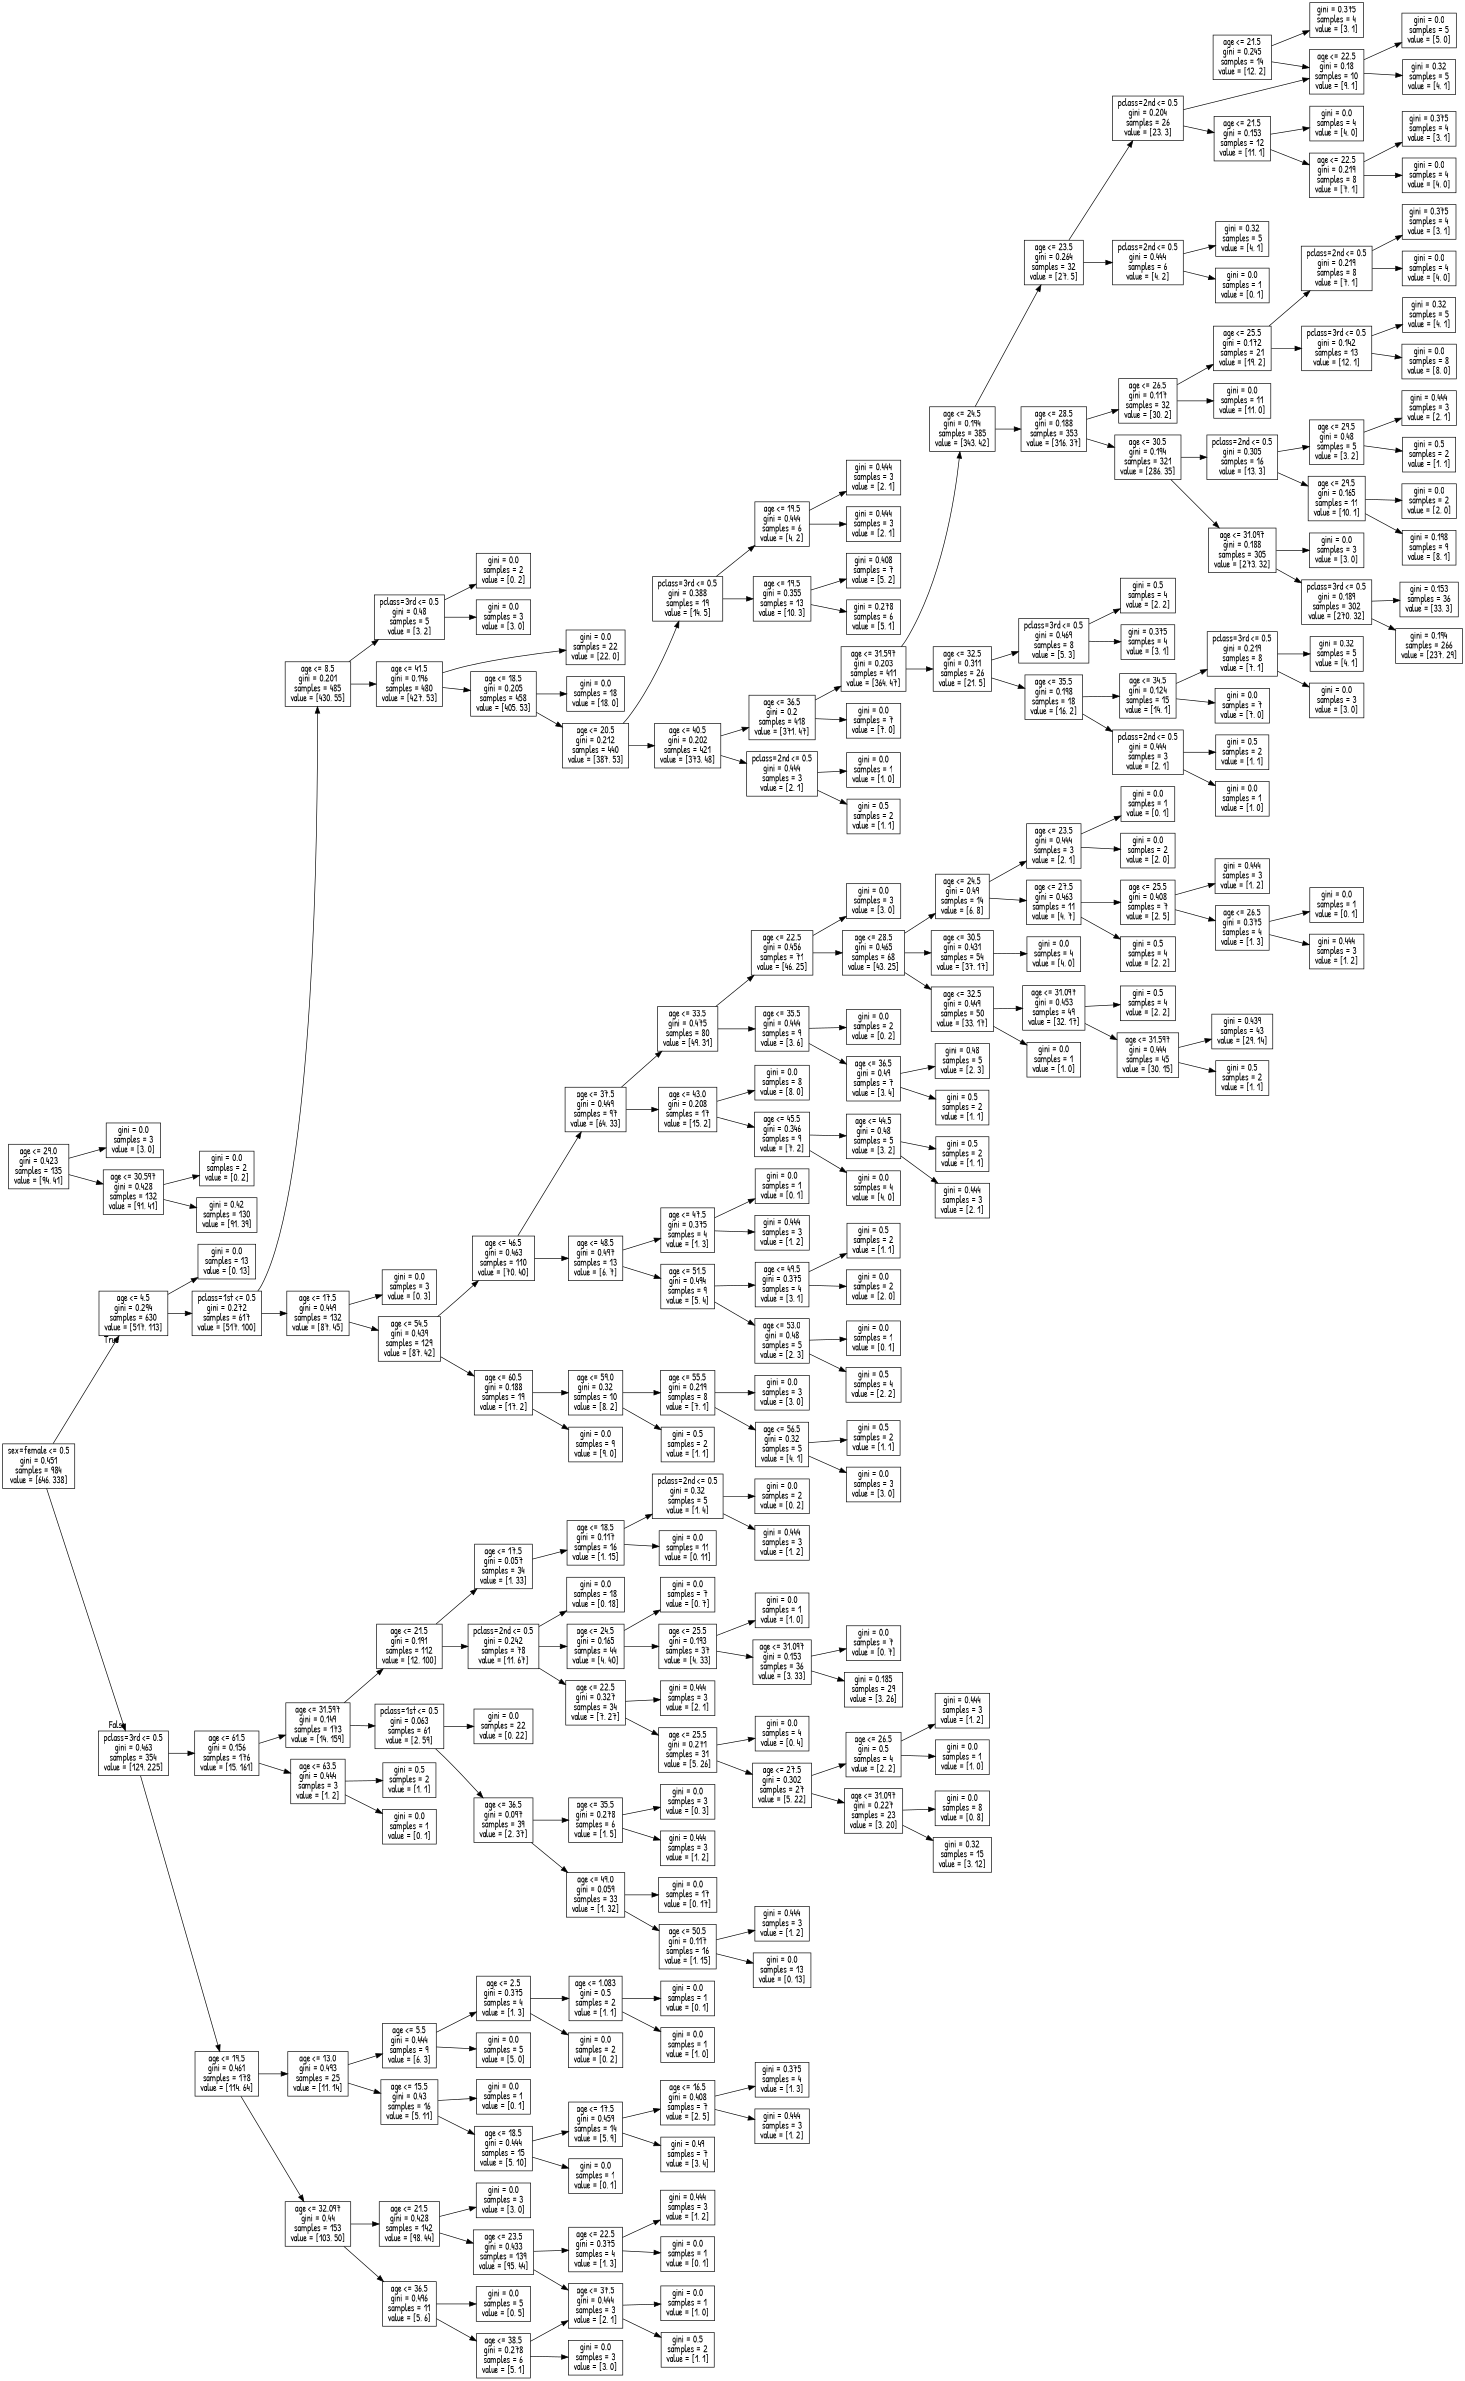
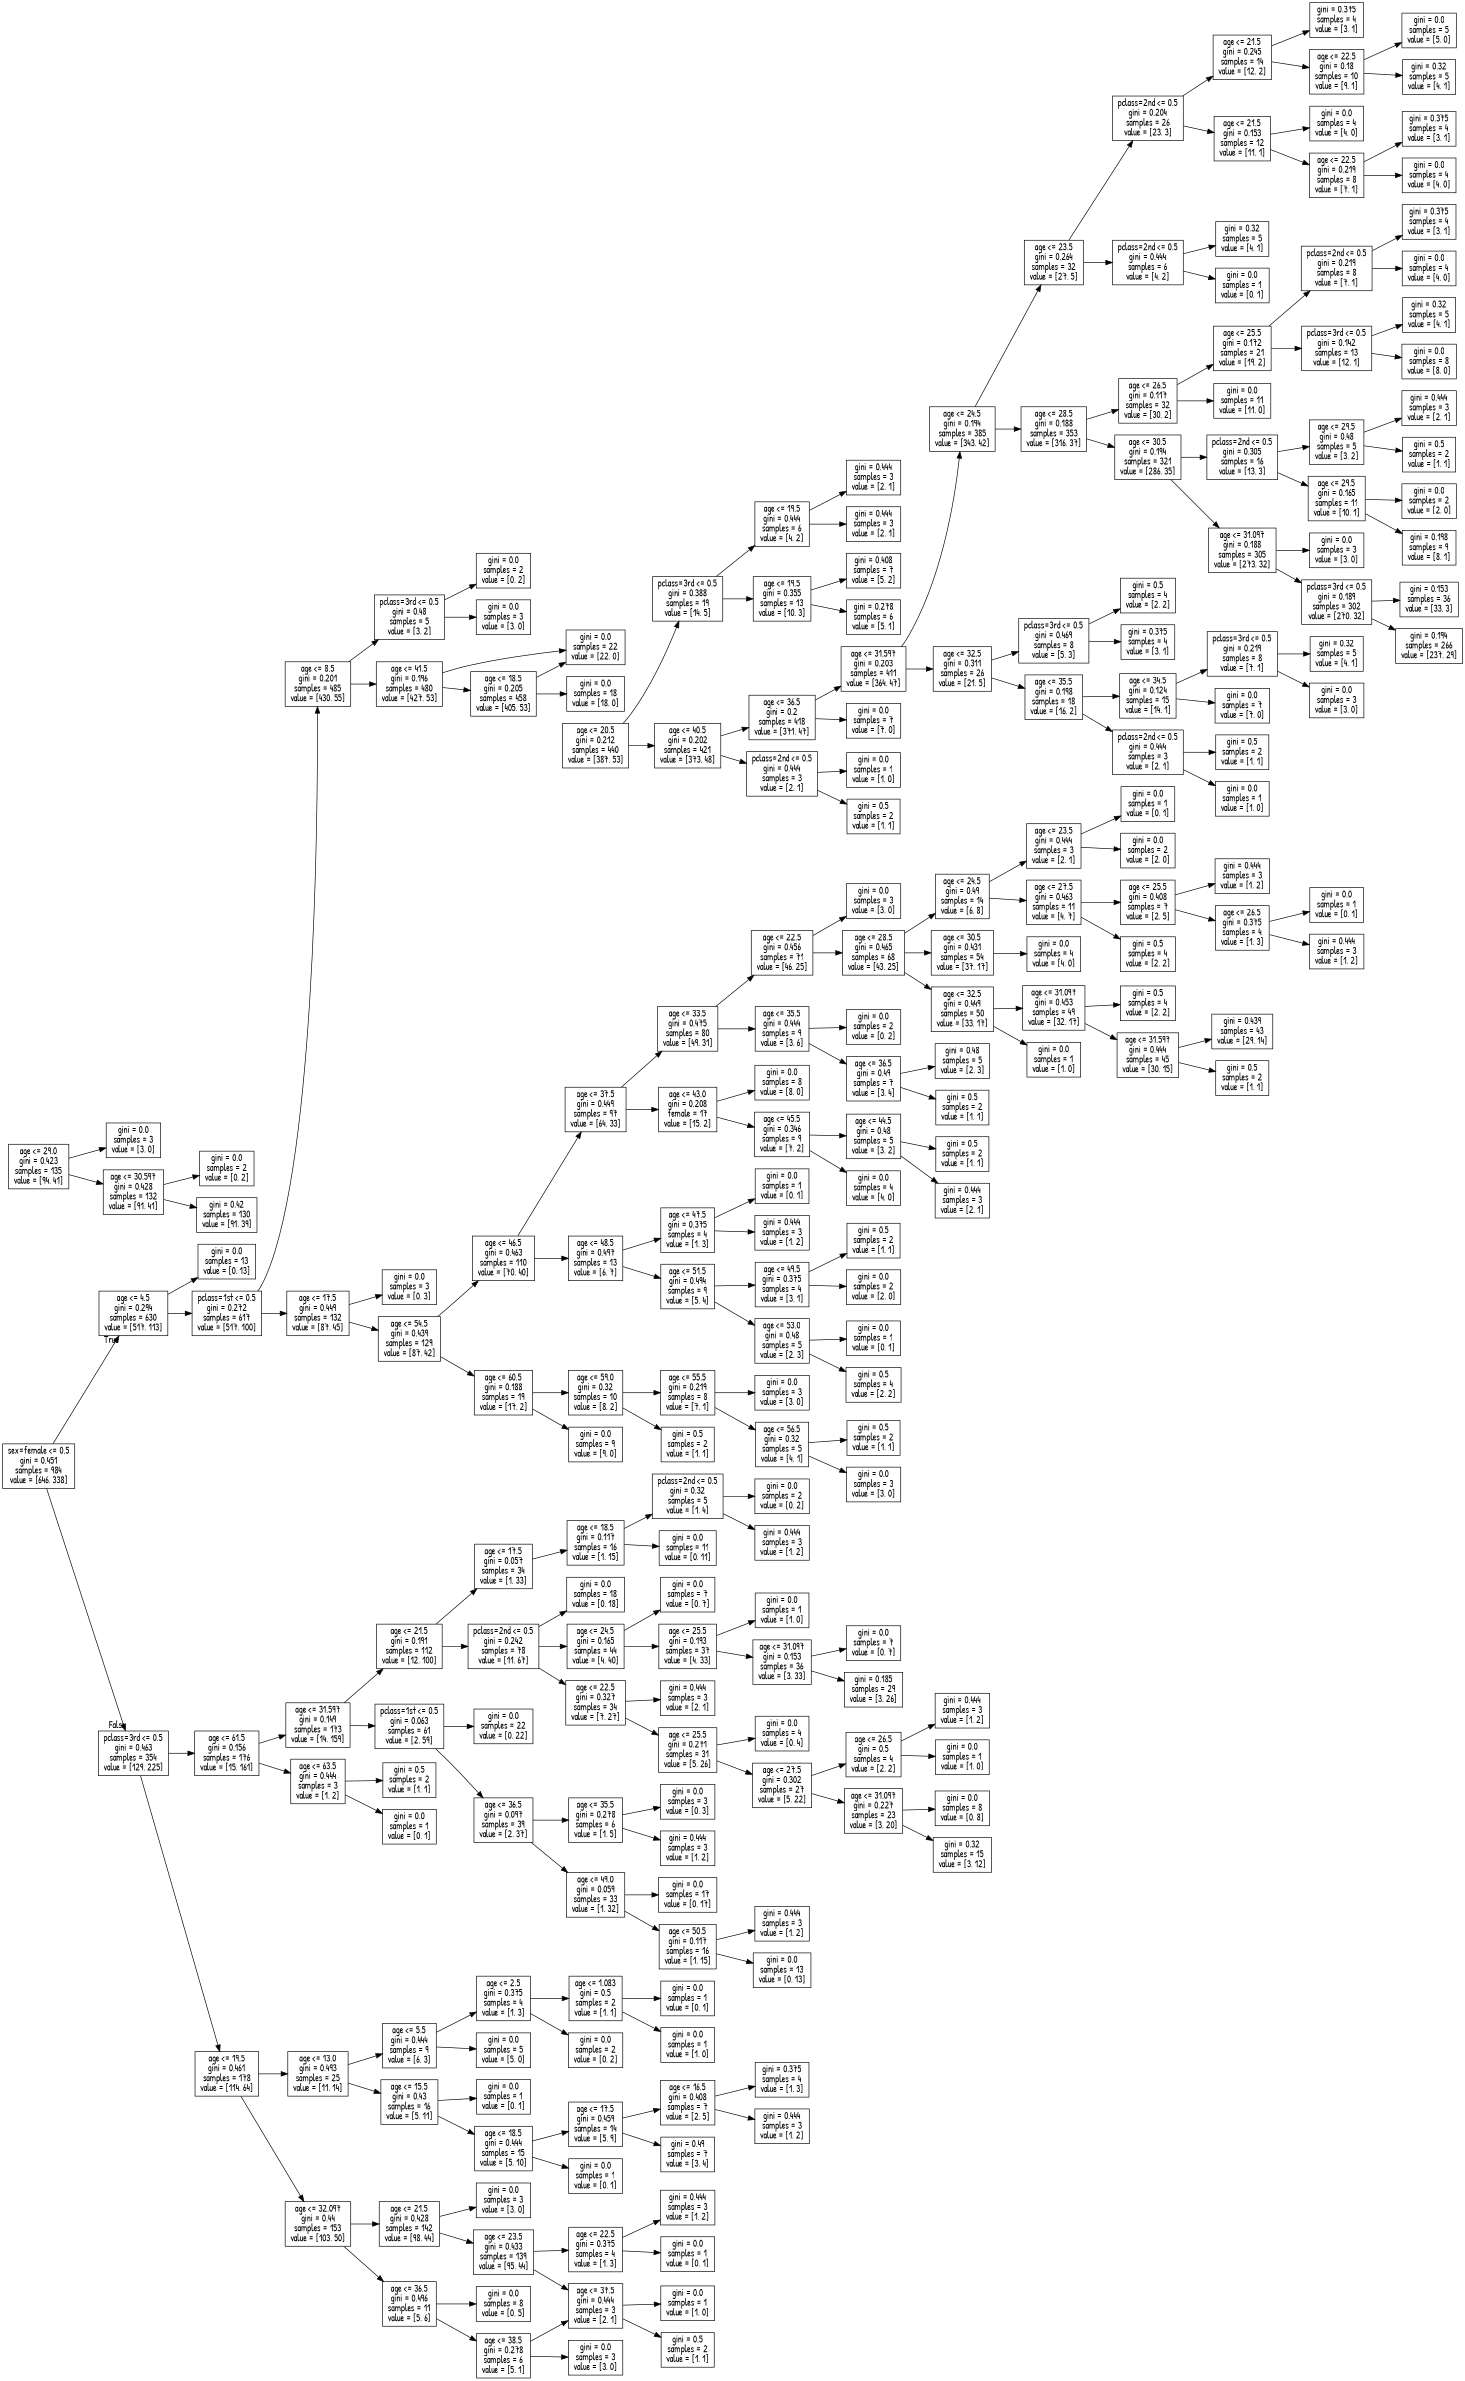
edge "pclass=2nd <= 0.5 gini = 0.204 samples = 26 value = [23, 3]" -> "age <= 22.5 gini = 0.18 samples = 10 value = [9, 1]": now "pclass=2nd <= 0.5 gini = 0.204 samples = 26 value = [23, 3]" -> "age <= 21.5 gini = 0.245 samples = 14 value = [12, 2]"
edge "age <= 18.5 gini = 0.205 samples = 458 value = [405, 53]" -> "age <= 20.5 gini = 0.212 samples = 440 value = [387, 53]": now "age <= 18.5 gini = 0.205 samples = 458 value = [405, 53]" -> "gini = 0.0 samples = 22 value = [22, 0]"
node "age <= 43.0 gini = 0.208 samples = 17 value = [15, 2]": label "age <= 43.0 gini = 0.208 samples = 17 value = [15, 2]" -> "age <= 43.0 gini = 0.208 female = 17 value = [15, 2]"
node "gini = 0.0 samples = 5 value = [0, 5]": label "gini = 0.0 samples = 5 value = [0, 5]" -> "gini = 0.0 samples = 8 value = [0, 5]"
